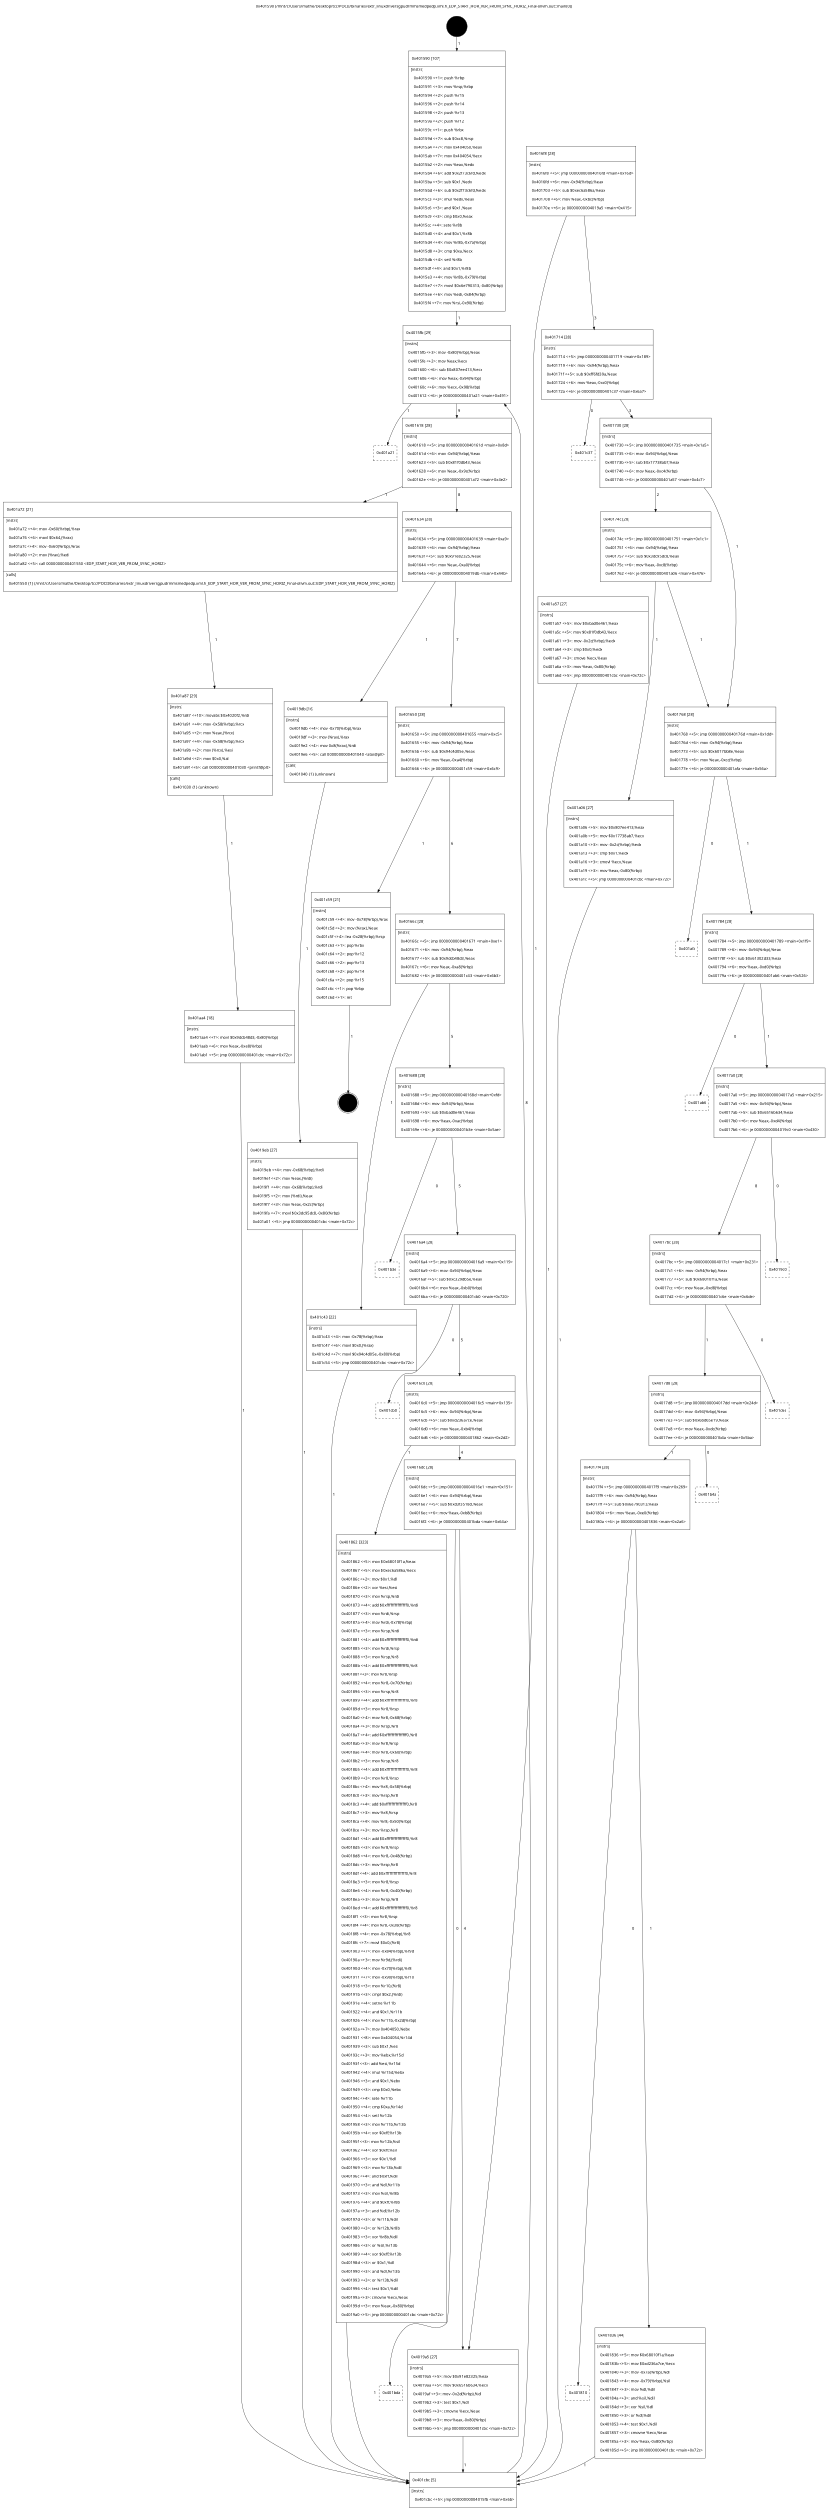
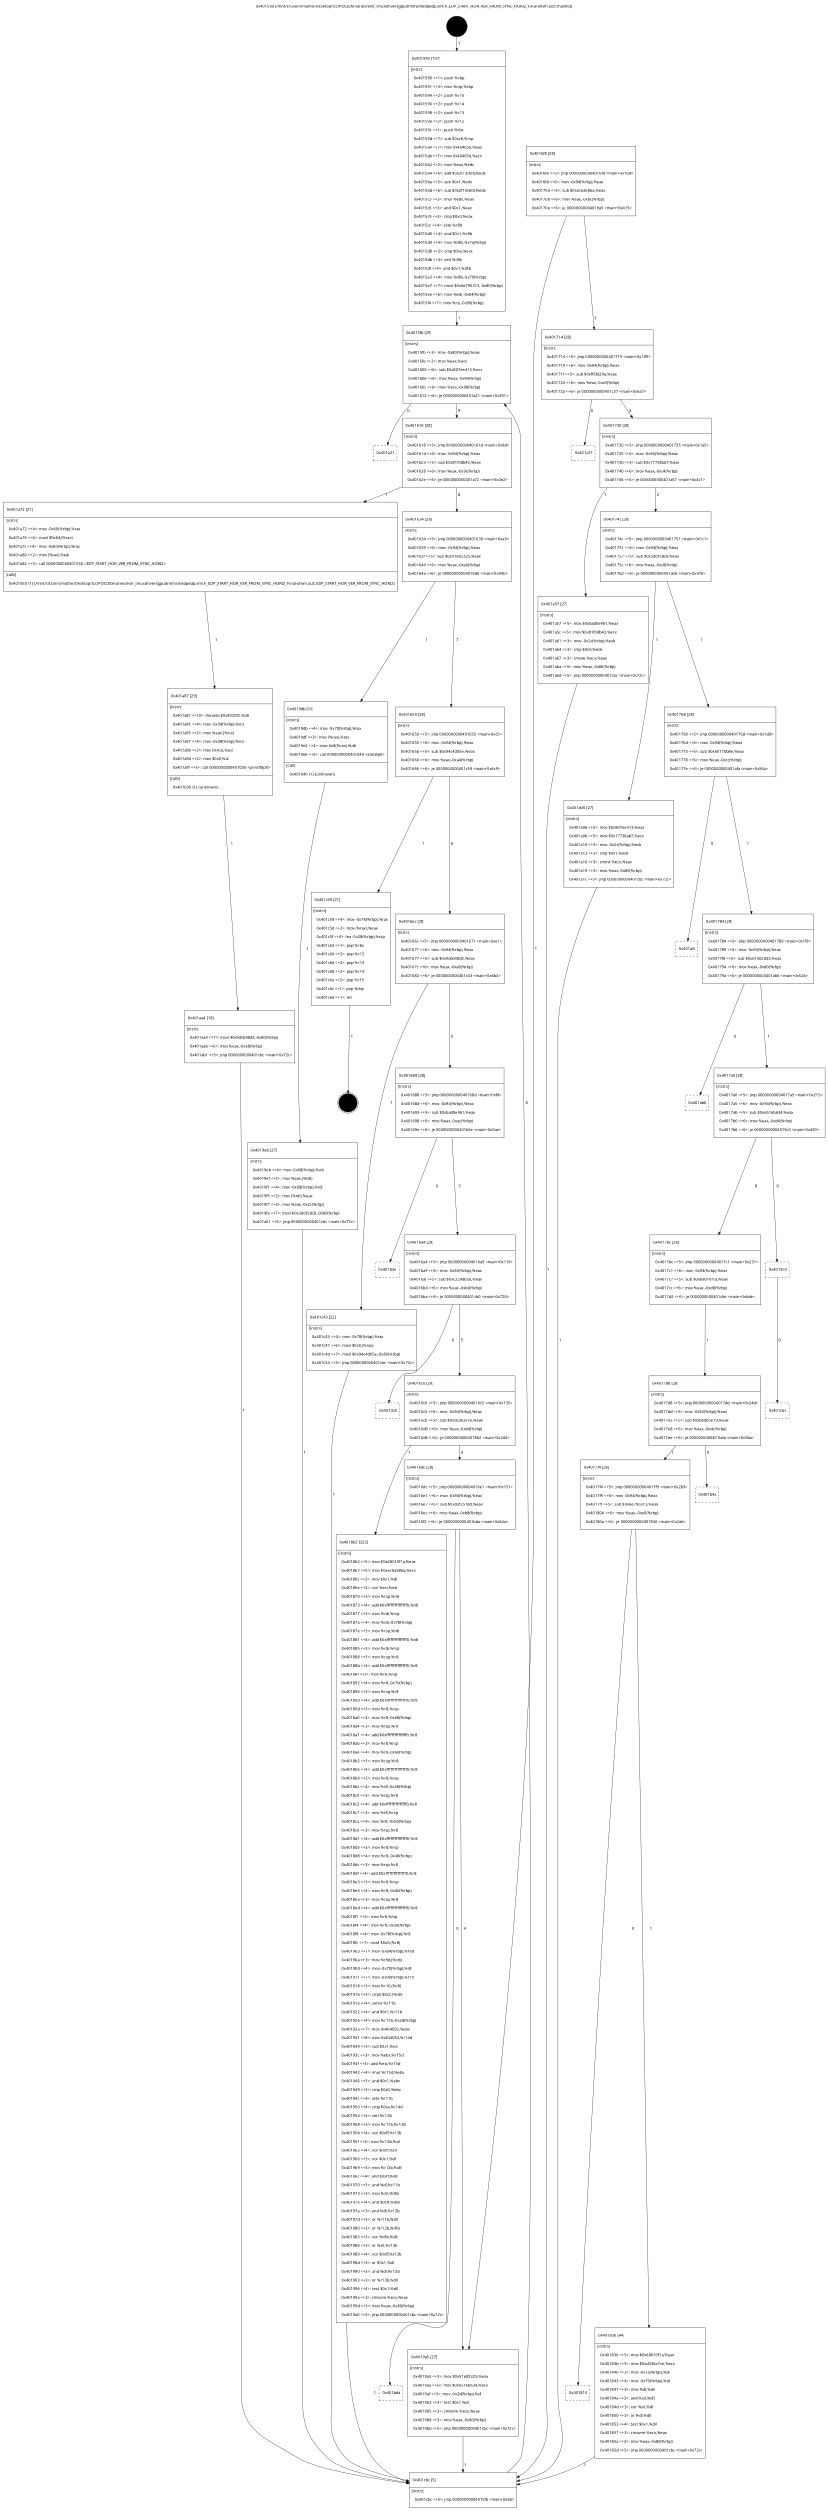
edge "0x4015fb [29]" -> "0x401a21": label " 1" -> " 0"
edge "0x401730 [28]" -> "0x401768 [28]": now "0x401730 [28]" -> "0x401a57 [27]"
edge "0x4017bc [28]" -> "0x401c6e": now "0x4019c0" -> "0x401c6e"
